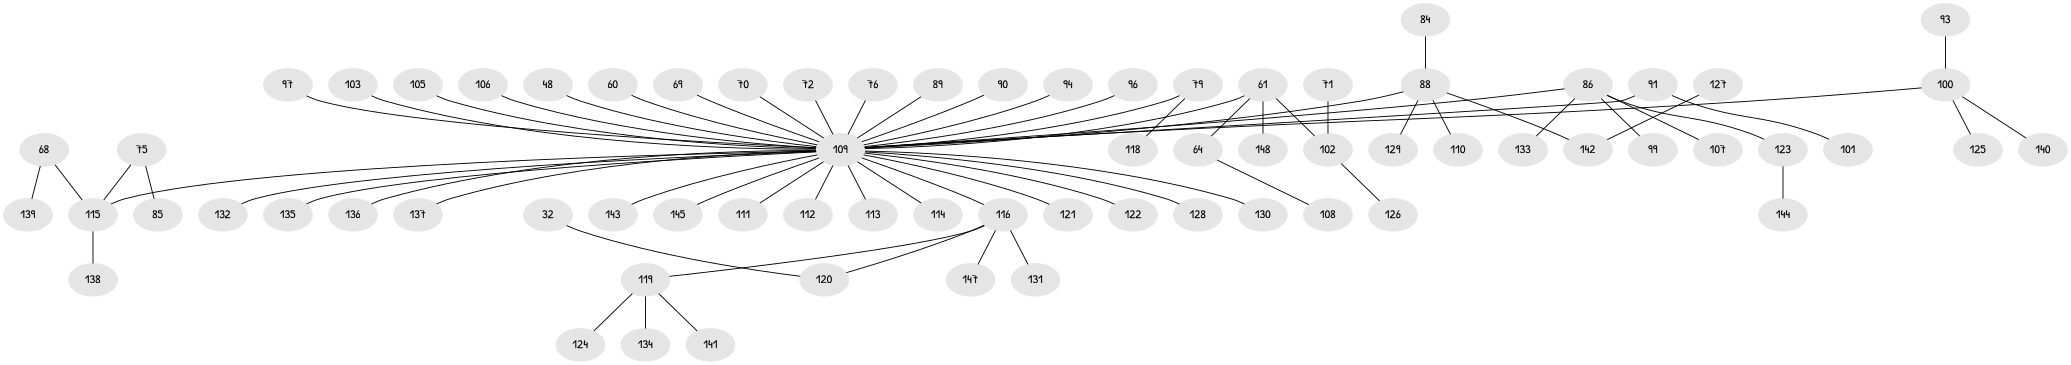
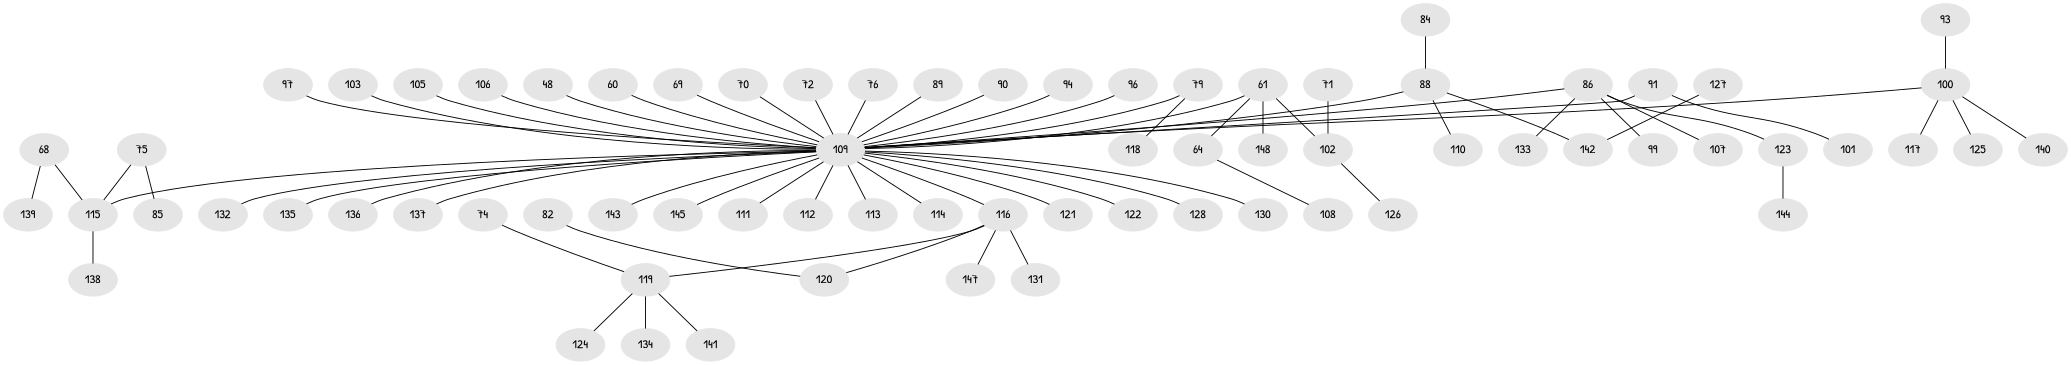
node "129": removed
node "117": added
node "74": added
node "32": label "32" -> "82"
